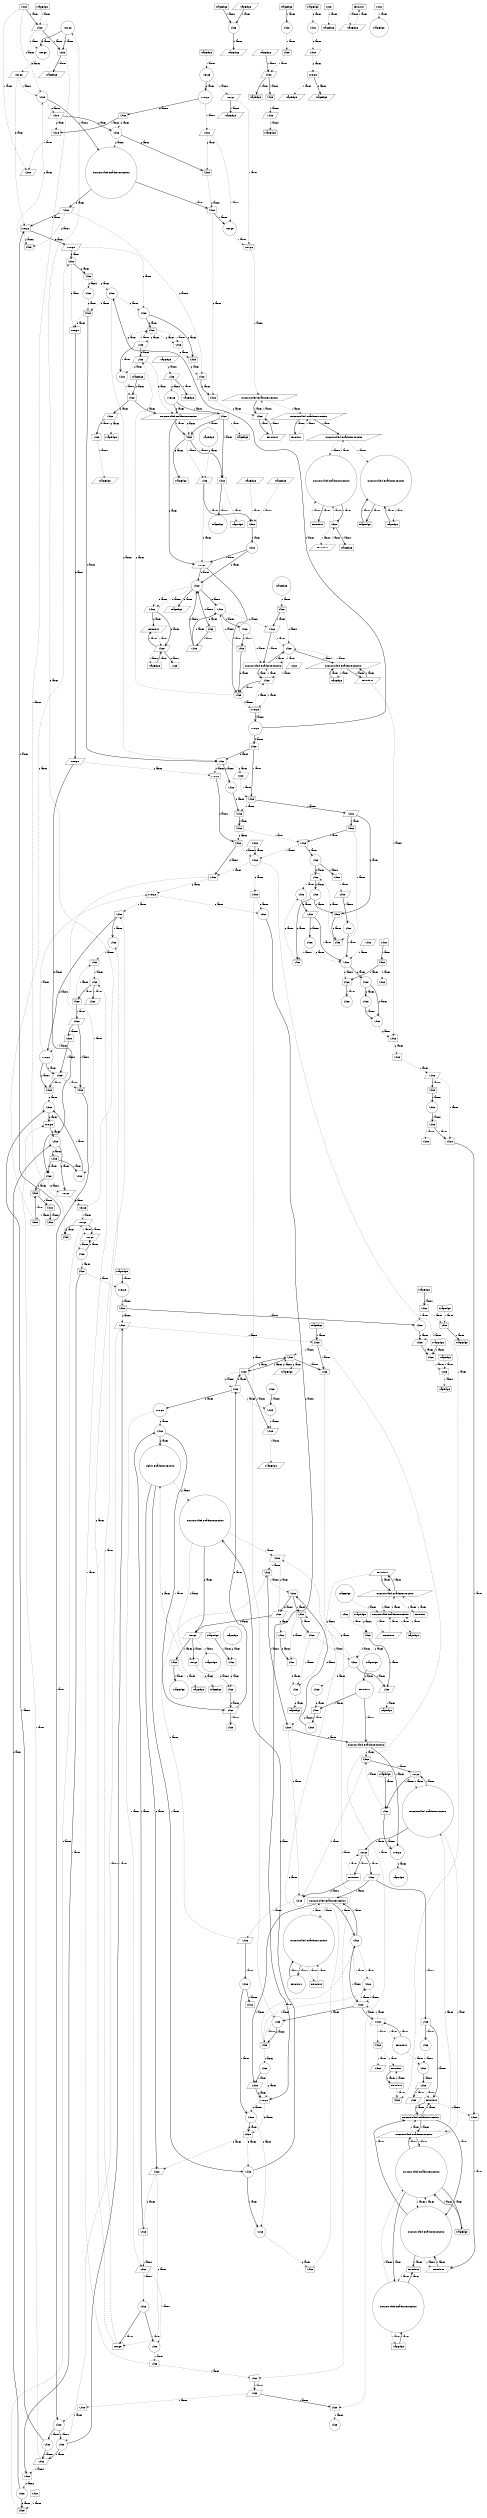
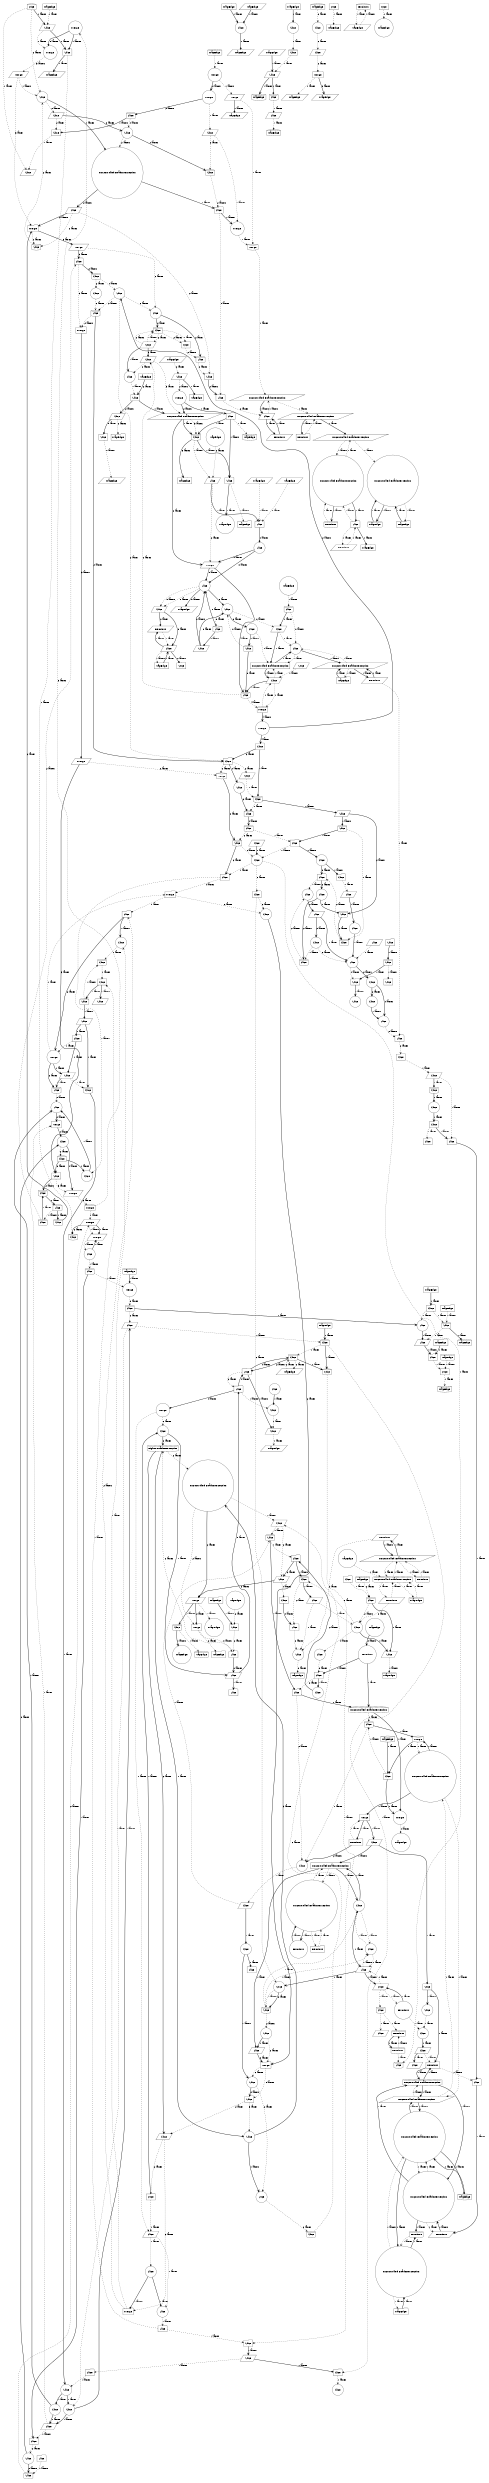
node "Lights RoadIntersection": shape circle -> cylinder
